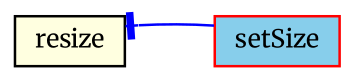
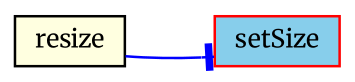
edge "setSize" -> "resize": reversed
